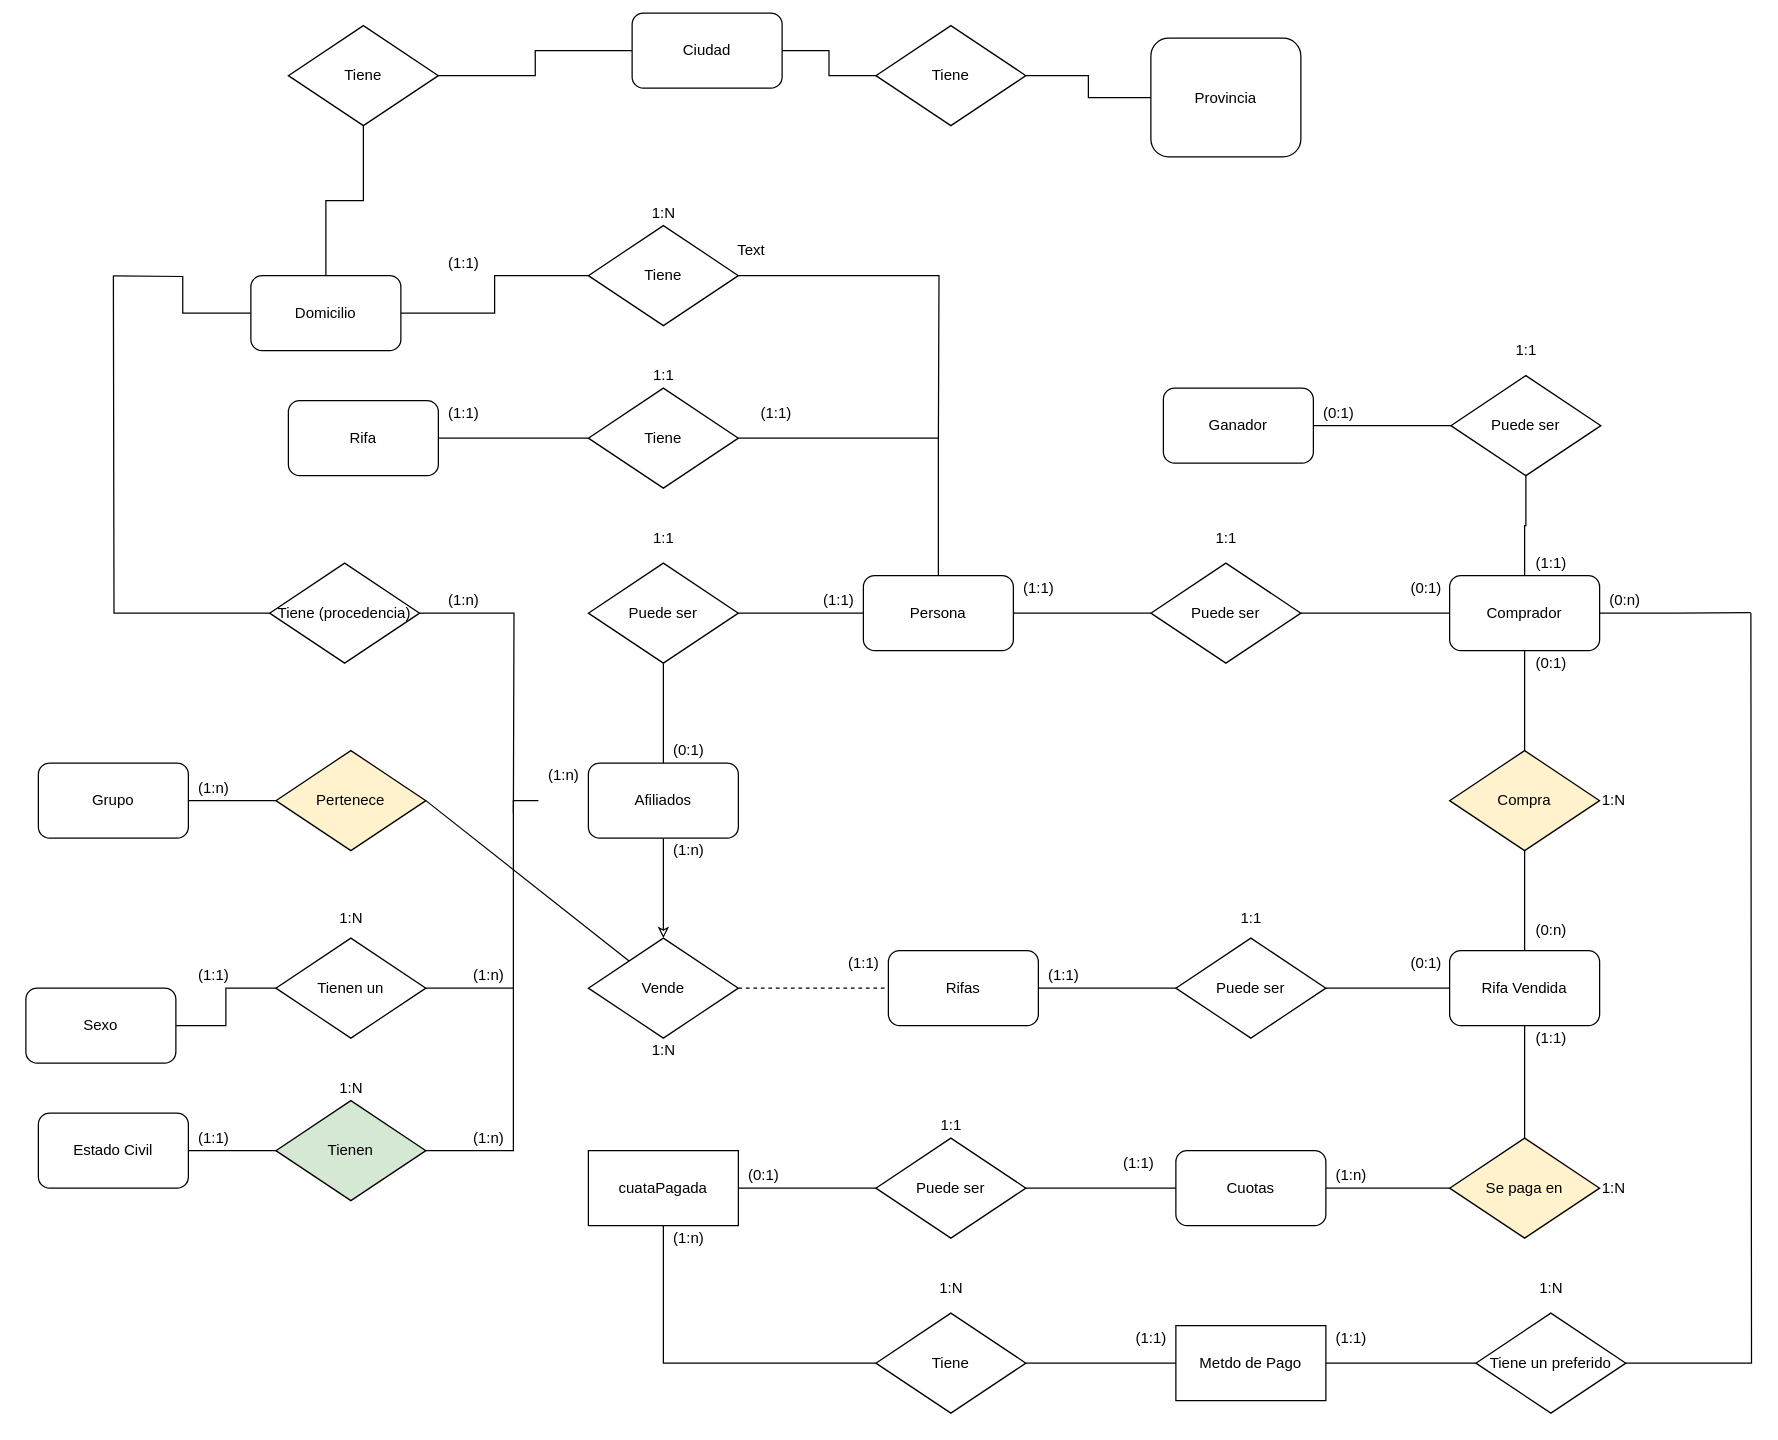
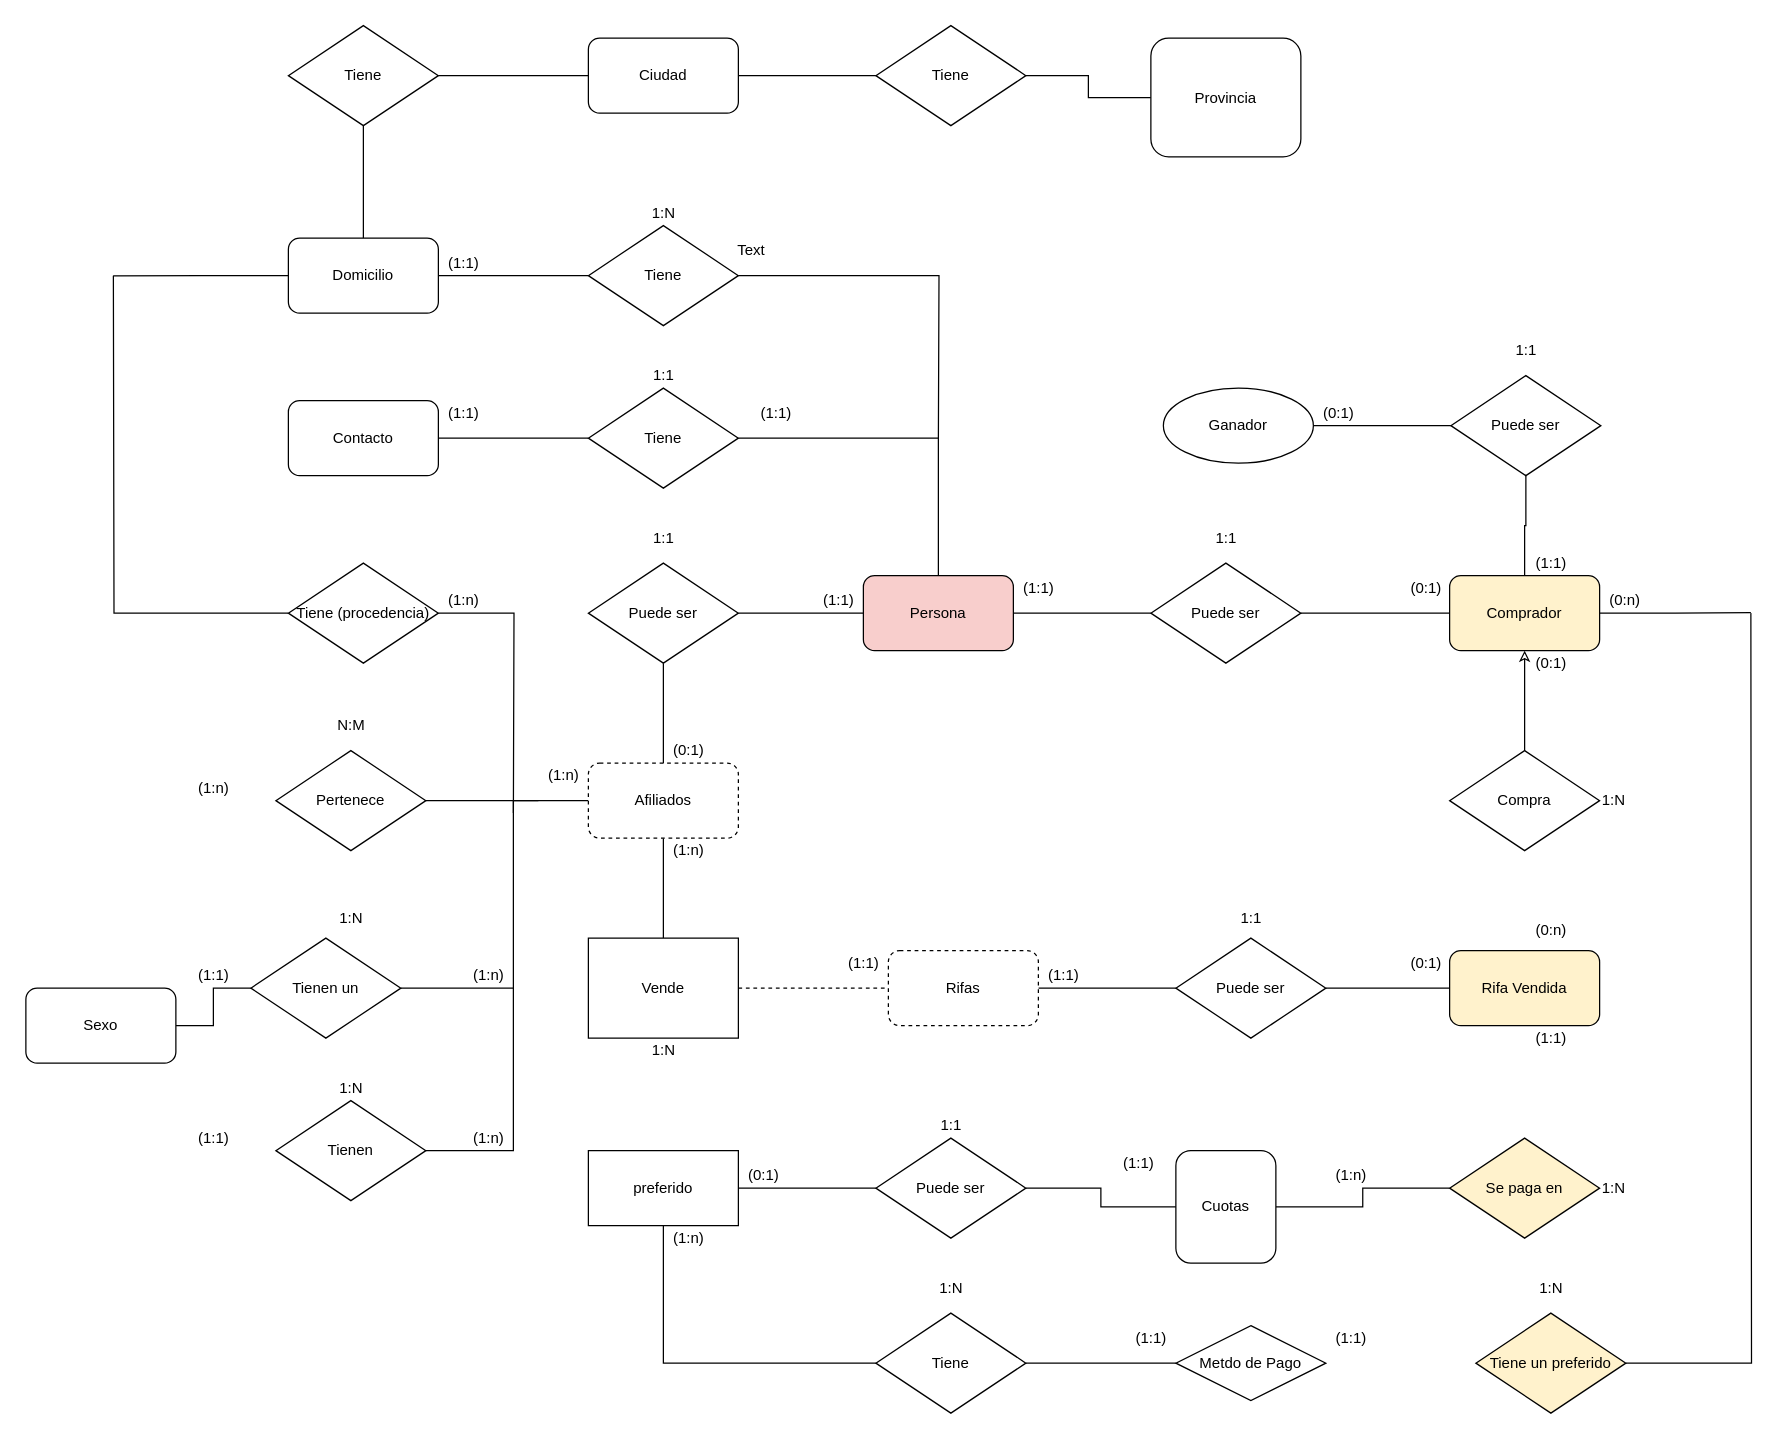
node "Ciudad": moved (707, 51) -> (663, 76)
node "Domicilio": moved (326, 313) -> (363, 276)
node "Ganador": shape rounded rectangle -> ellipse
node "Rifa": label "Rifa" -> "Contacto"
node "Tiene (procedencia)": moved (344, 613) -> (363, 613)
node "Persona": fillcolor #ffffff -> #f8cecc
node "Comprador": fillcolor #ffffff -> #fff2cc
edge "Comprador" -- "Compra": arrowhead none -> classic
node "N:M": added
node "Grupo": removed
edge "Grupo" -- "Pertenece": removed
node "Pertenece": fillcolor #fff2cc -> #ffffff
node "Afiliados": style solid -> dashed
node "Compra": fillcolor #fff2cc -> #ffffff
edge "Pertenece" -- "Vende": now "Pertenece" -- "Afiliados"
edge "Compra" -- "Rifa Vendida": removed
edge "Afiliados" -> "Vende": arrowhead classic -> none
node "Tienen un": moved (351, 988) -> (326, 988)
node "Vende": shape diamond -> rectangle
node "Rifas": style solid -> dashed
node "Rifa Vendida": fillcolor #ffffff -> #fff2cc
edge "Rifa Vendida" -- "Se paga en": removed
node "Estado Civil": removed
edge "Estado Civil" -- "Tienen": removed
node "Tienen": fillcolor #d5e8d4 -> #ffffff
node "cuataPagada": label "cuataPagada" -> "preferido"
node "Cuotas": size 150x75 -> 100x113
node "Metdo de Pago": shape rectangle -> diamond
edge "Metdo de Pago" -- "Tiene un preferido": removed
node "Tiene un preferido": fillcolor #ffffff -> #fff2cc
